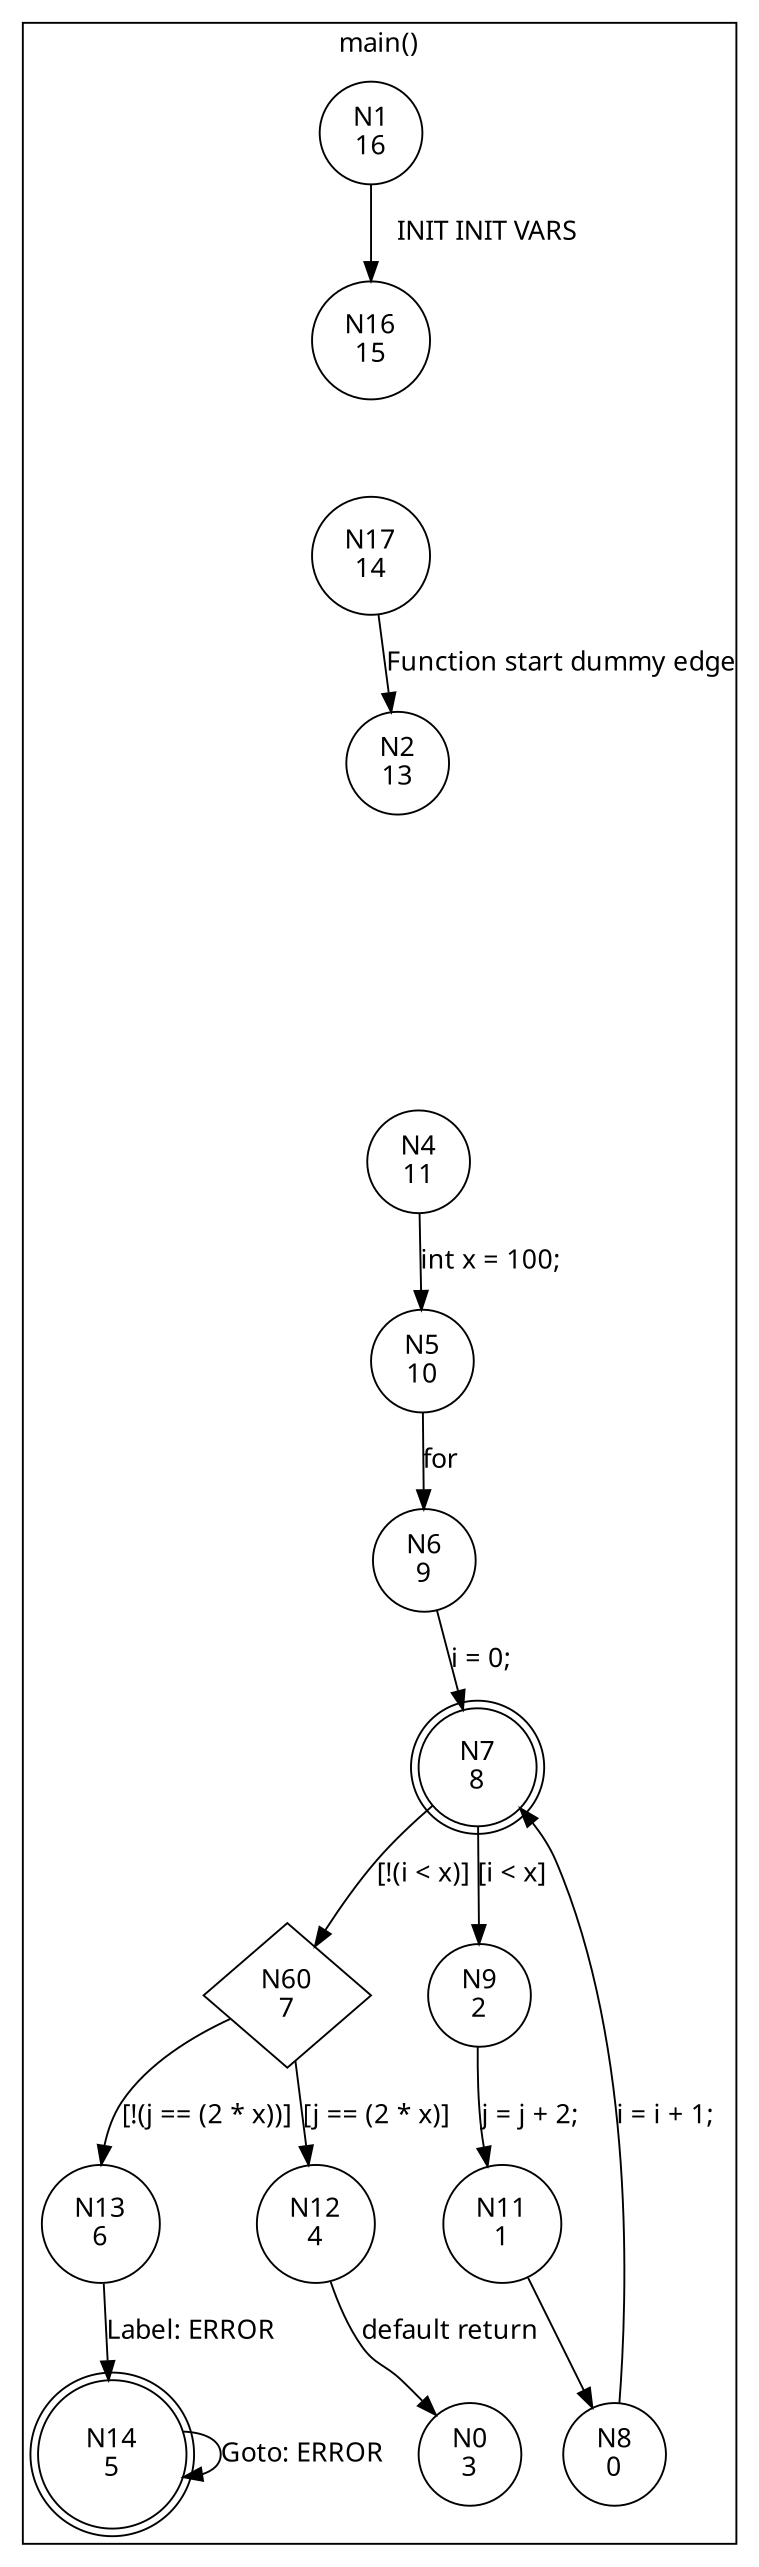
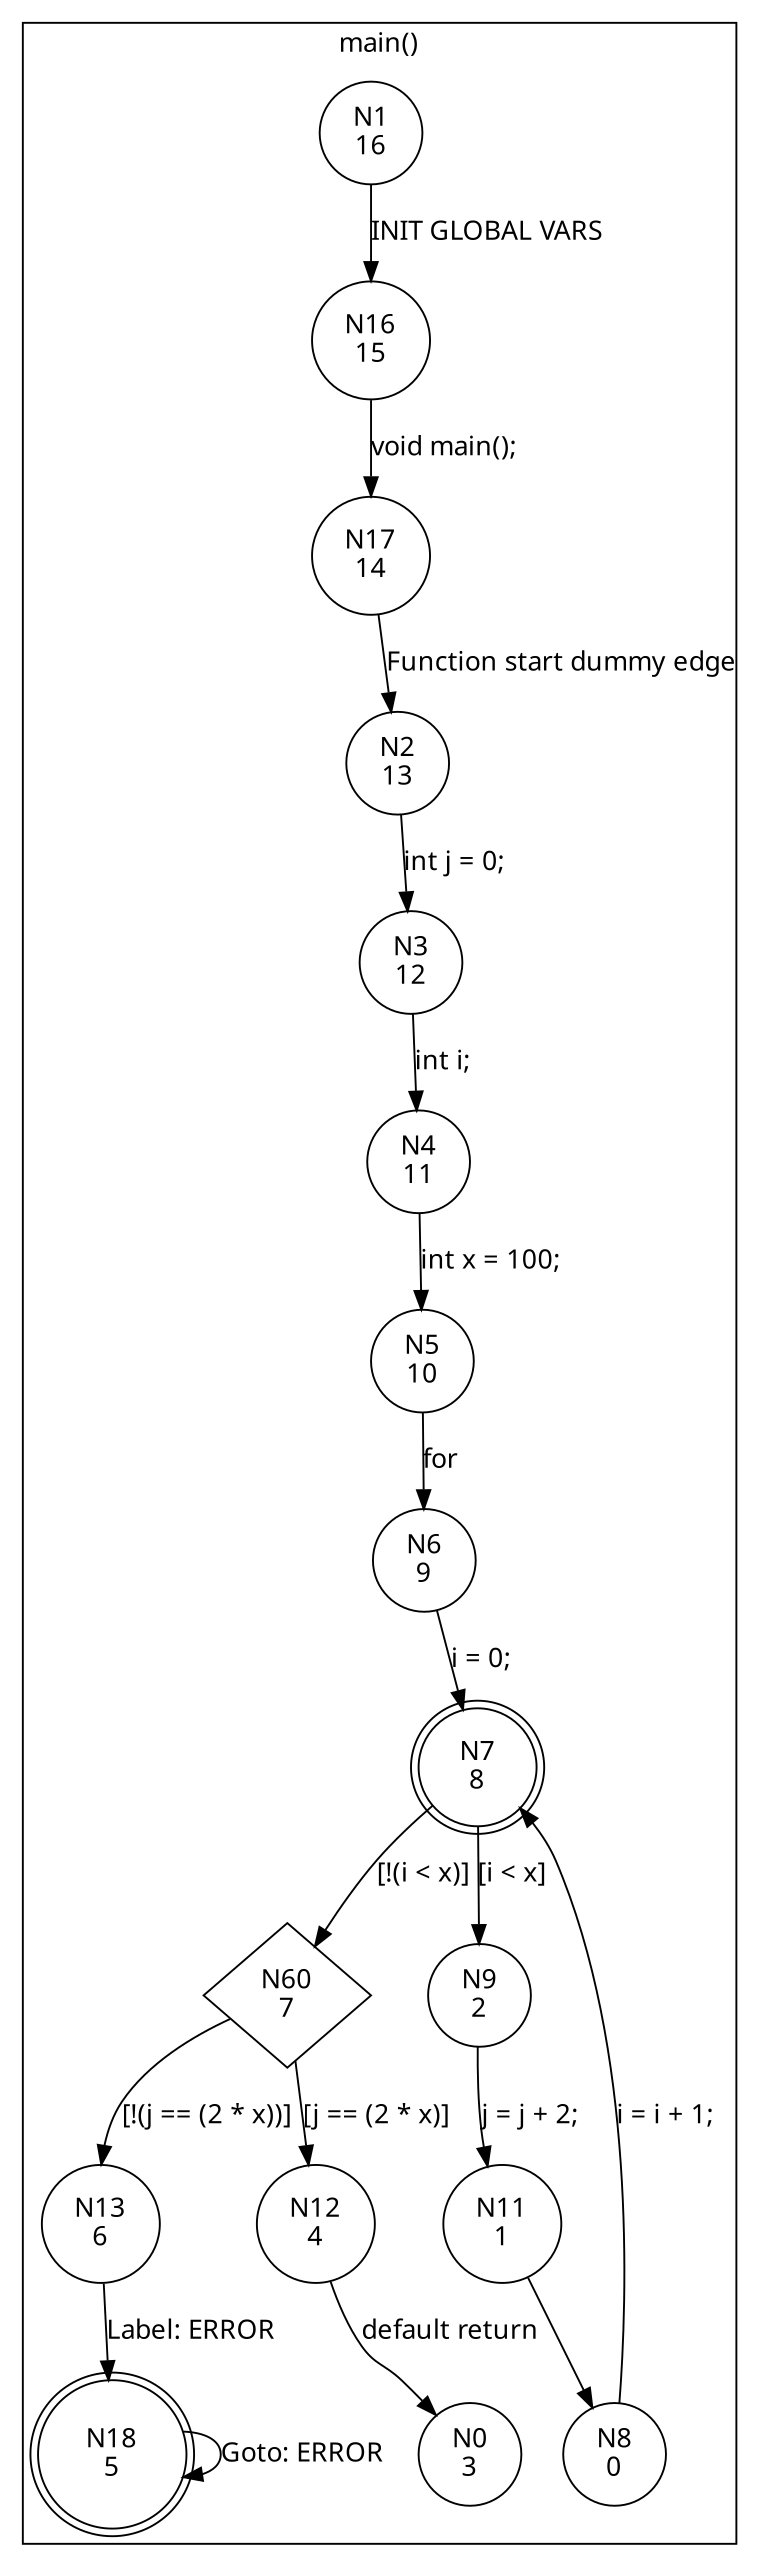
edge "N1 16" -> "N16 15": label "INIT INIT VARS" -> "INIT GLOBAL VARS"
edge "N16 15" -> "N17 14": added, label "void main();"
node "N3 12": added
node "N14 5": label "N14 5" -> "N18 5"
